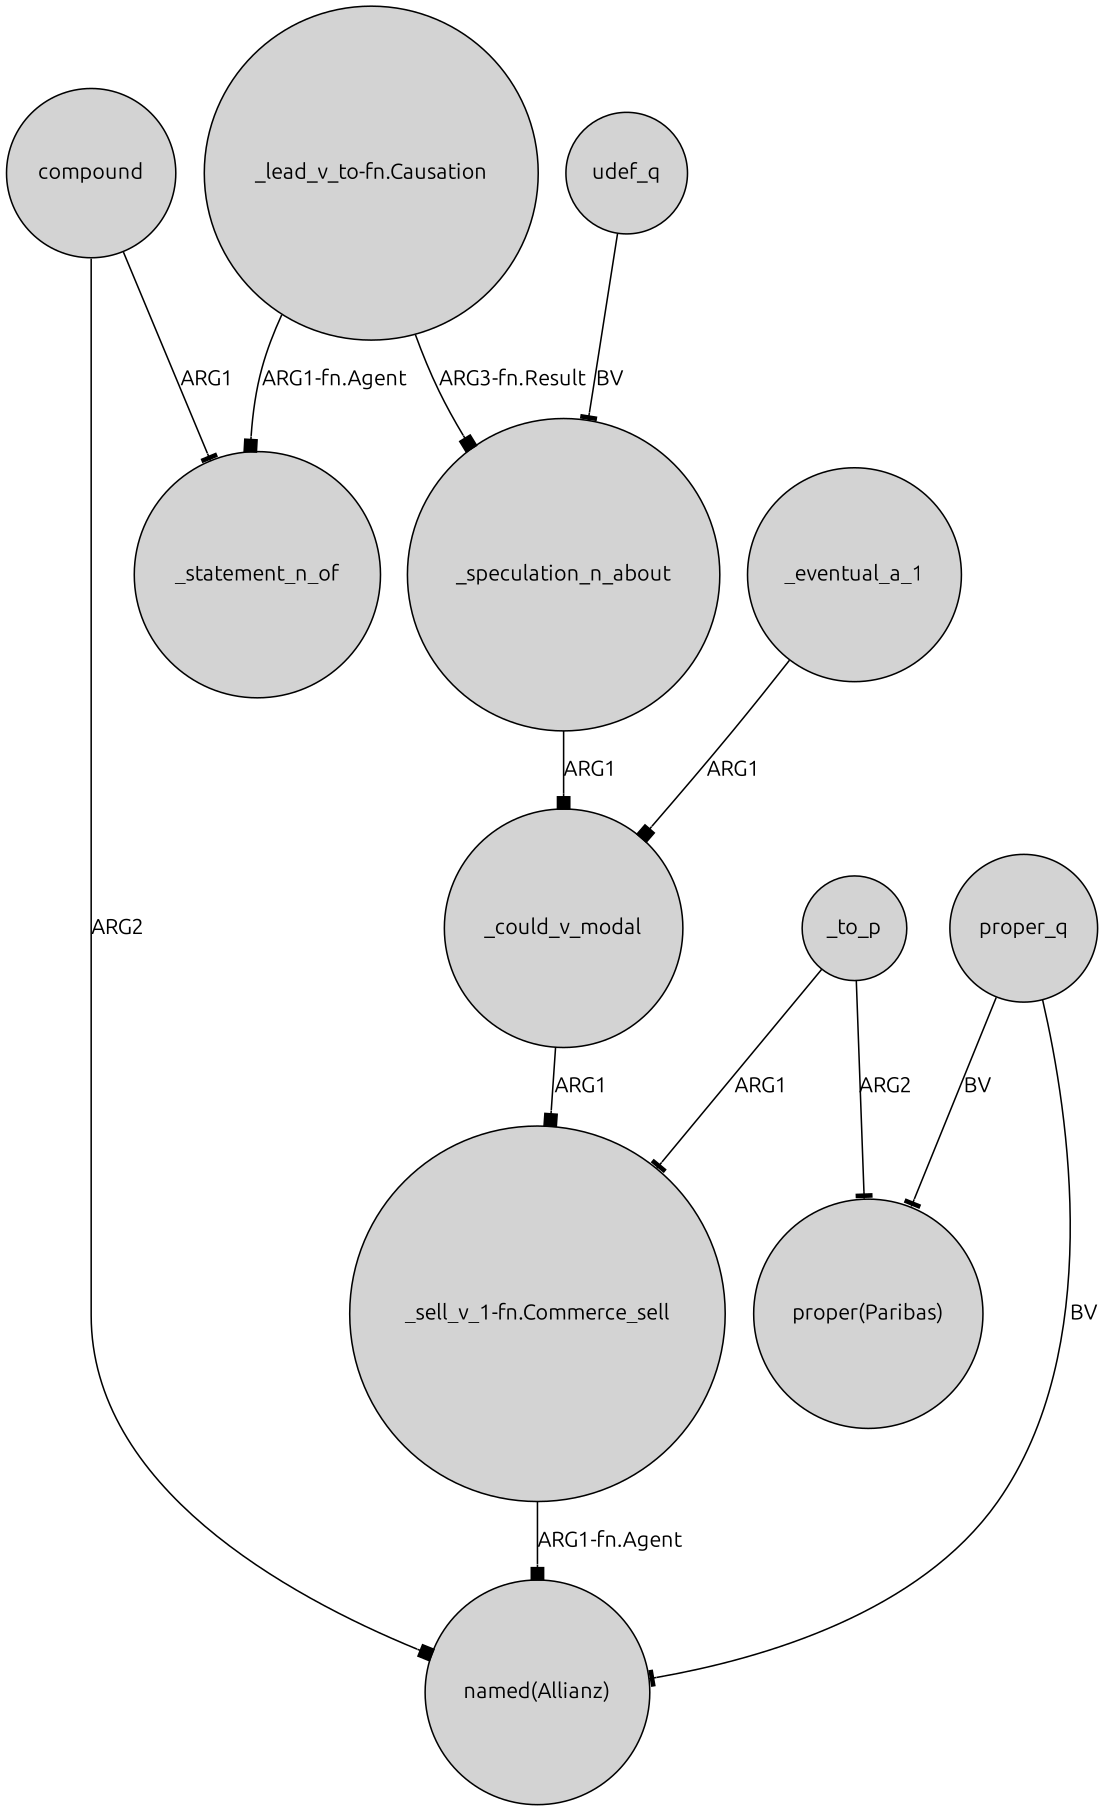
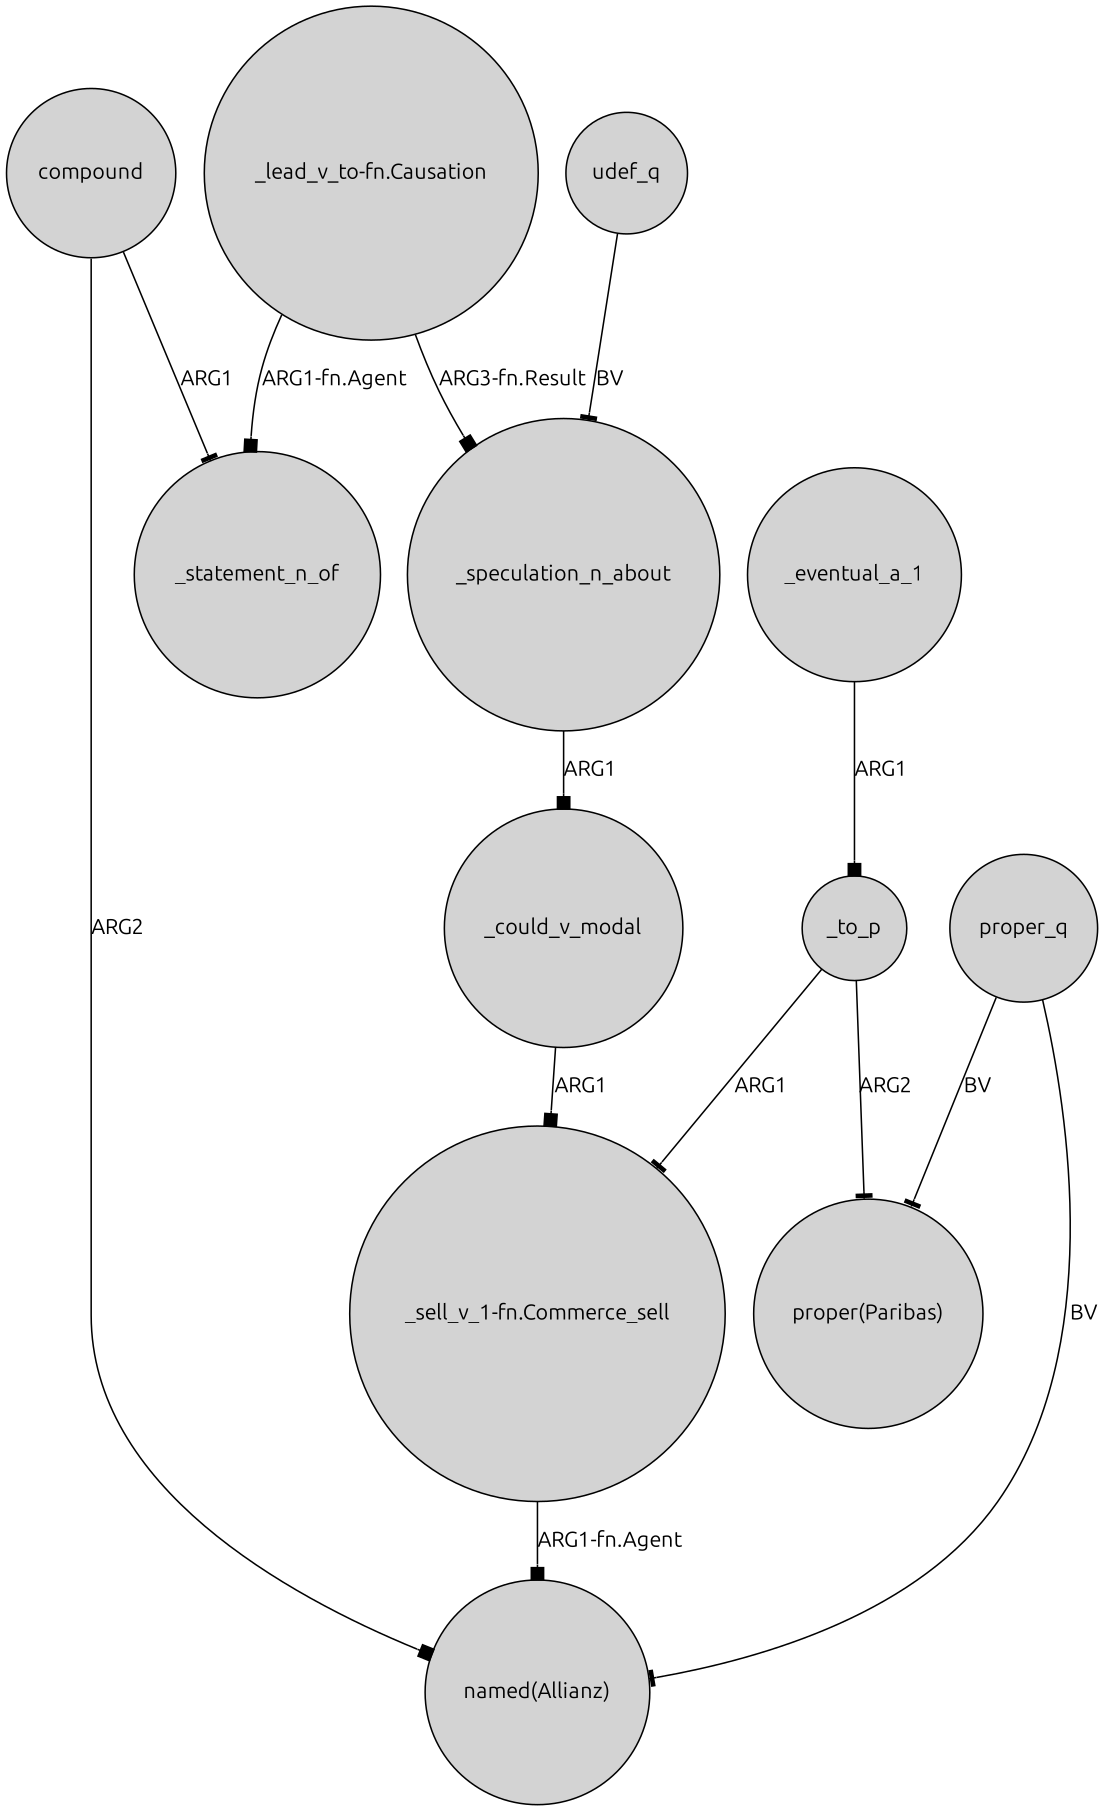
edge "_eventual_a_1" -> "_could_v_modal": now "_eventual_a_1" -> "_to_p"
